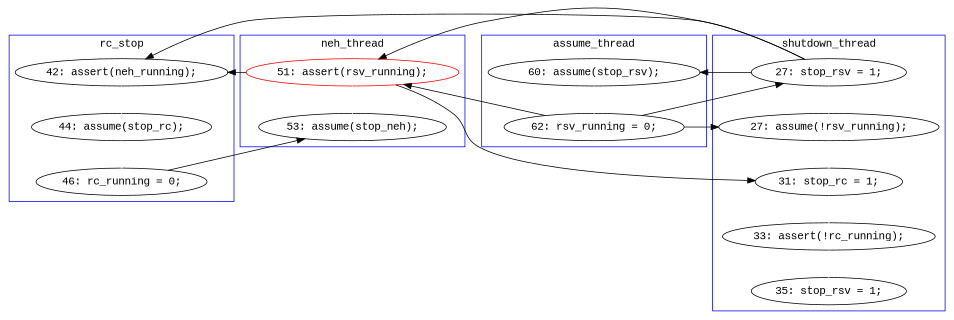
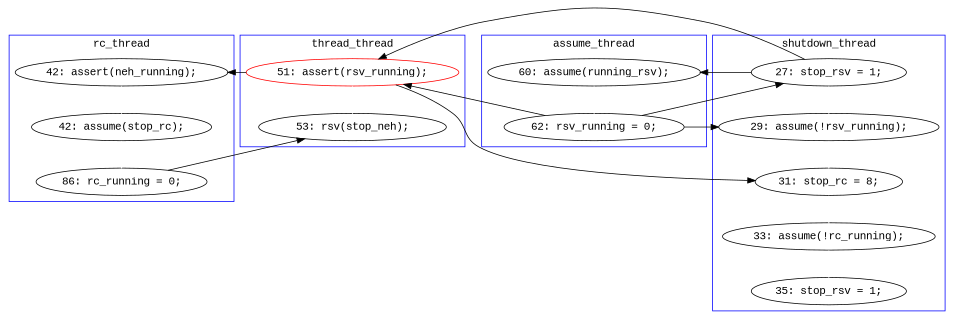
edge "27: stop_rsv = 1;" -> "42: assert(neh_running);": removed
cluster "rc_stop": label "rc_stop" -> "rc_thread"
cluster "neh_thread": label "neh_thread" -> "thread_thread"
node "60: assume(stop_rsv);": label "60: assume(stop_rsv);" -> "60: assume(running_rsv);"
node "44: assume(stop_rc);": label "44: assume(stop_rc);" -> "42: assume(stop_rc);"
node "53: assume(stop_neh);": label "53: assume(stop_neh);" -> "53: rsv(stop_neh);"
node "27: assume(!rsv_running);": label "27: assume(!rsv_running);" -> "29: assume(!rsv_running);"
node "46: rc_running = 0;": label "46: rc_running = 0;" -> "86: rc_running = 0;"
node "31: stop_rc = 1;": label "31: stop_rc = 1;" -> "31: stop_rc = 8;"
node "33: assert(!rc_running);": label "33: assert(!rc_running);" -> "33: assume(!rc_running);"
